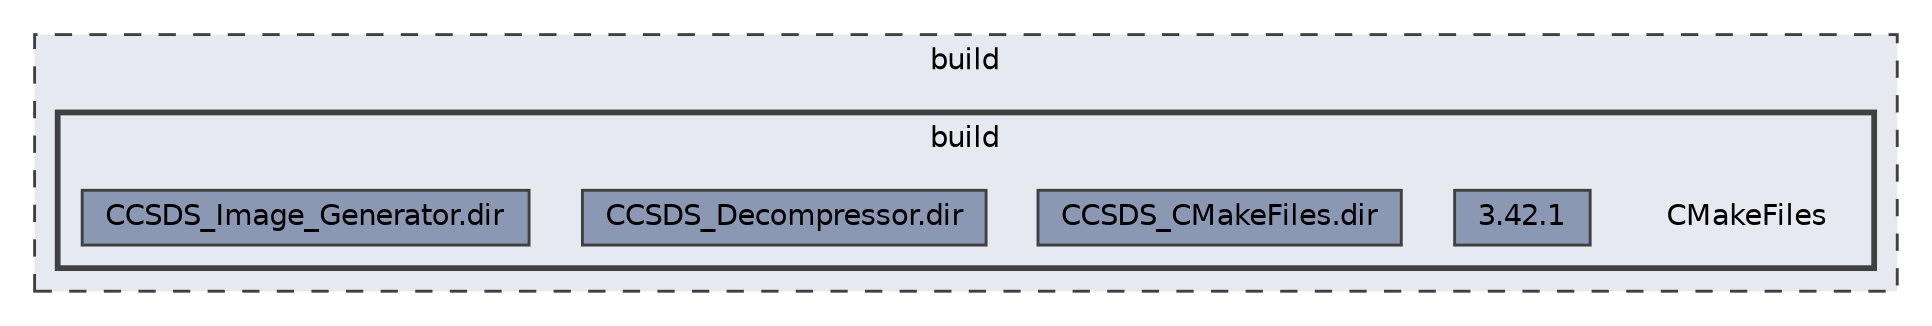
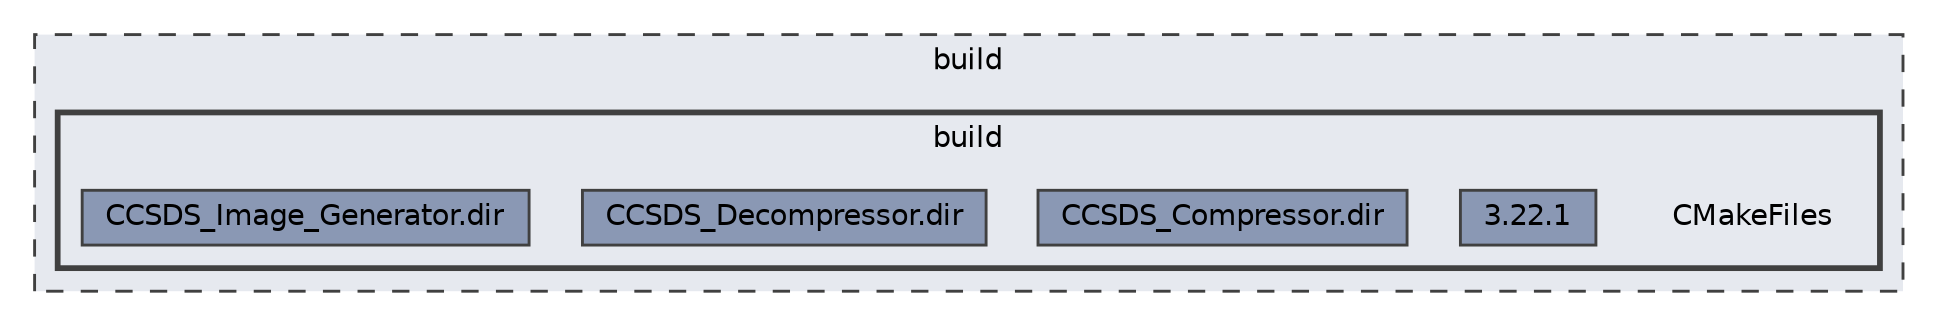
node "CCSDS_CMakeFiles.dir": label "CCSDS_CMakeFiles.dir" -> "CCSDS_Compressor.dir"
node "3.42.1": label "3.42.1" -> "3.22.1"
